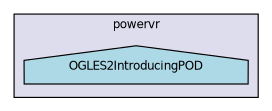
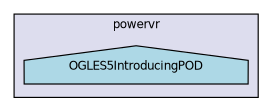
node "OGLES2IntroducingPOD": label "OGLES2IntroducingPOD" -> "OGLES5IntroducingPOD"
